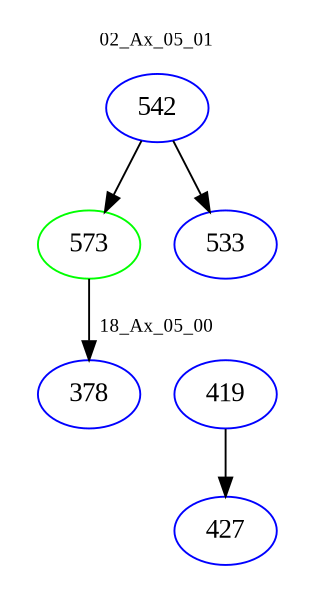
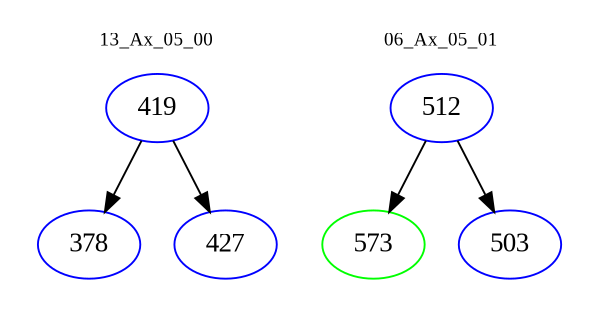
cluster "02_Ax_05_01": label "02_Ax_05_01" -> "06_Ax_05_01"
node "542": label "542" -> "512"
node "533": label "533" -> "503"
edge "573" -> "378": now "419" -> "378"
cluster "18_Ax_05_00": label "18_Ax_05_00" -> "13_Ax_05_00"
